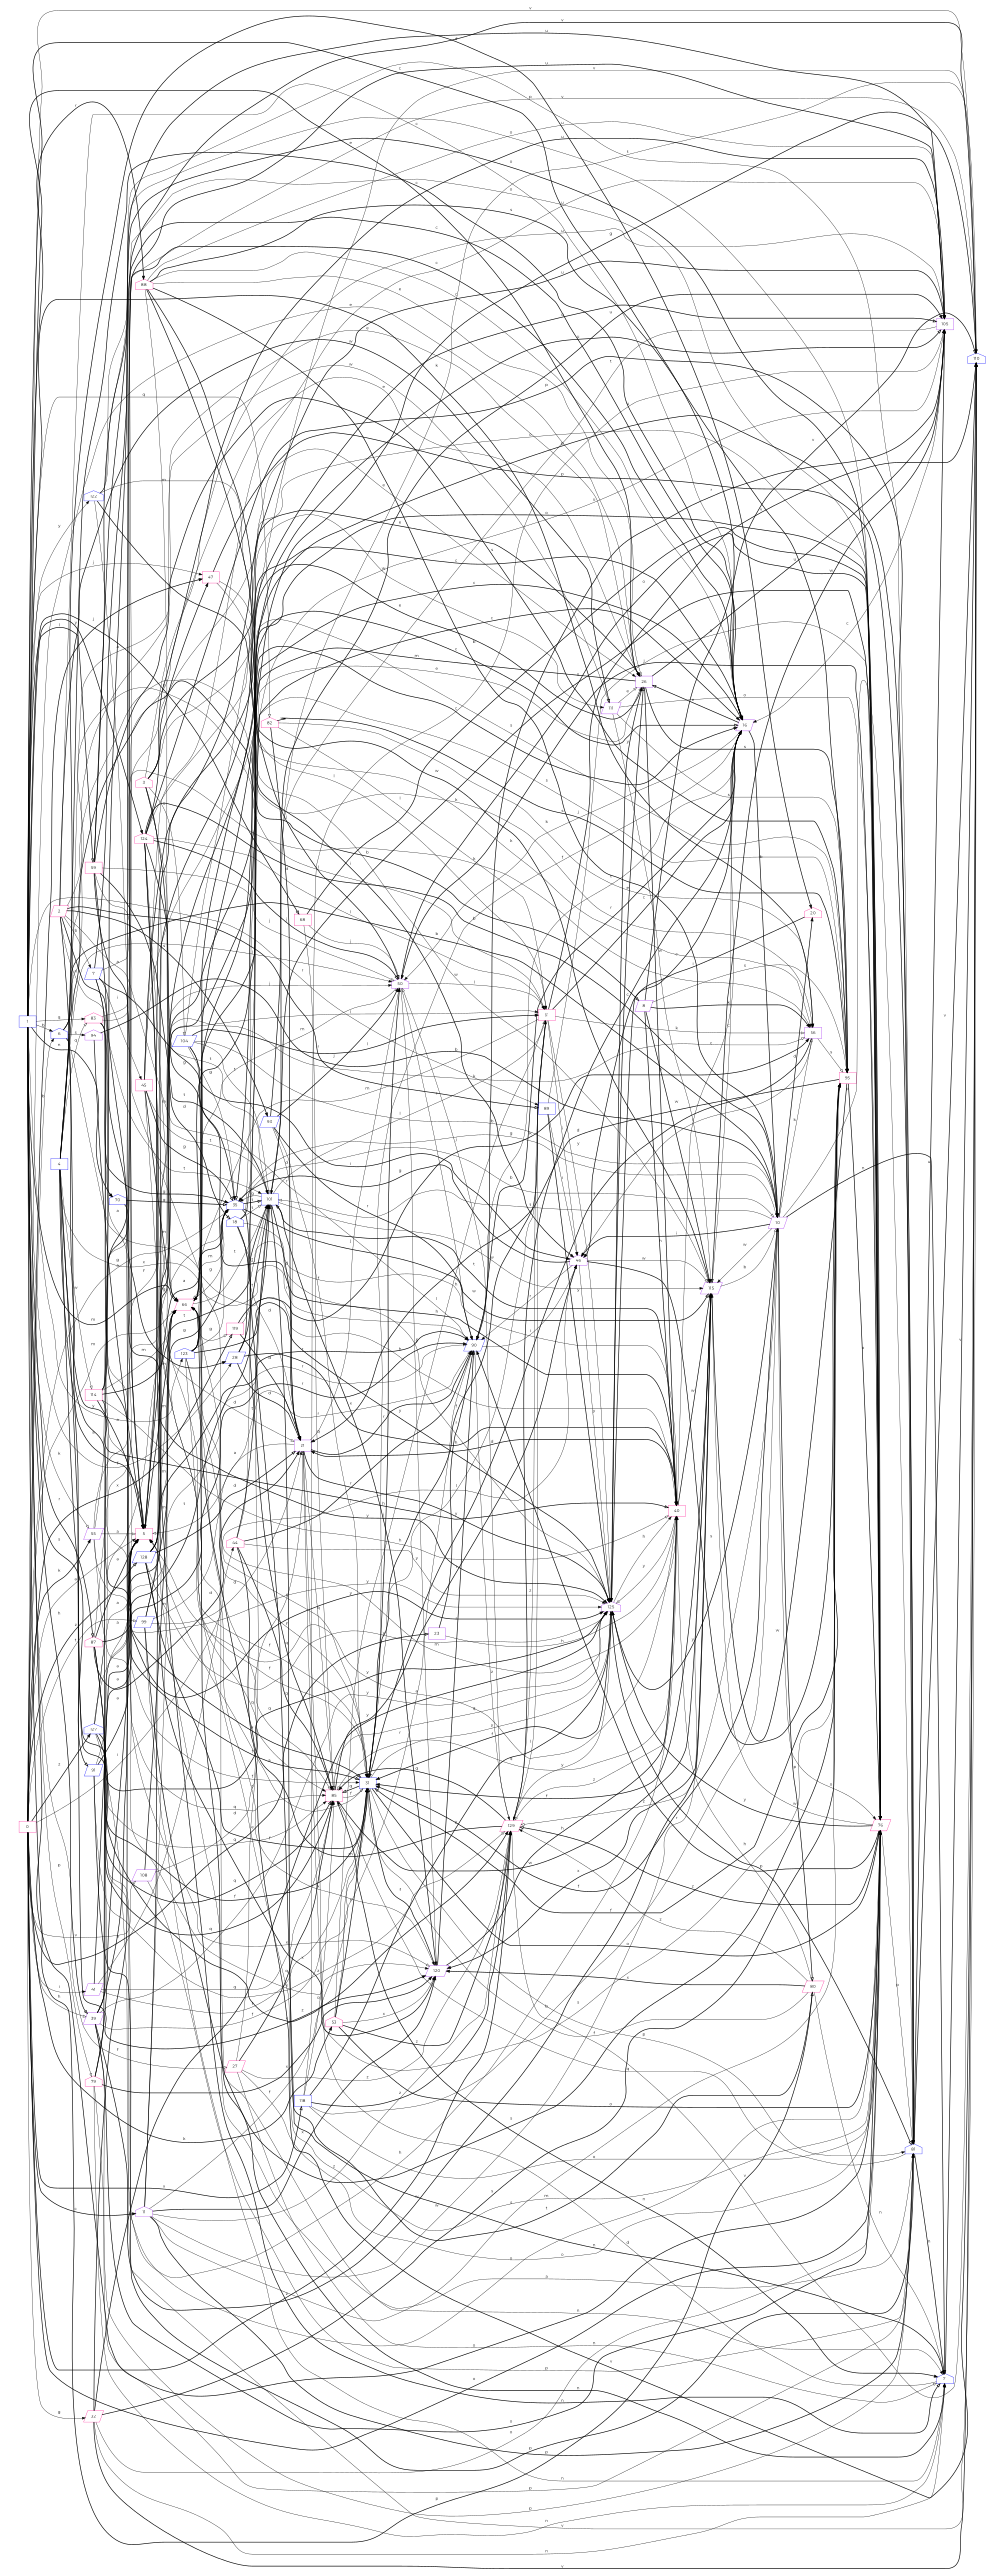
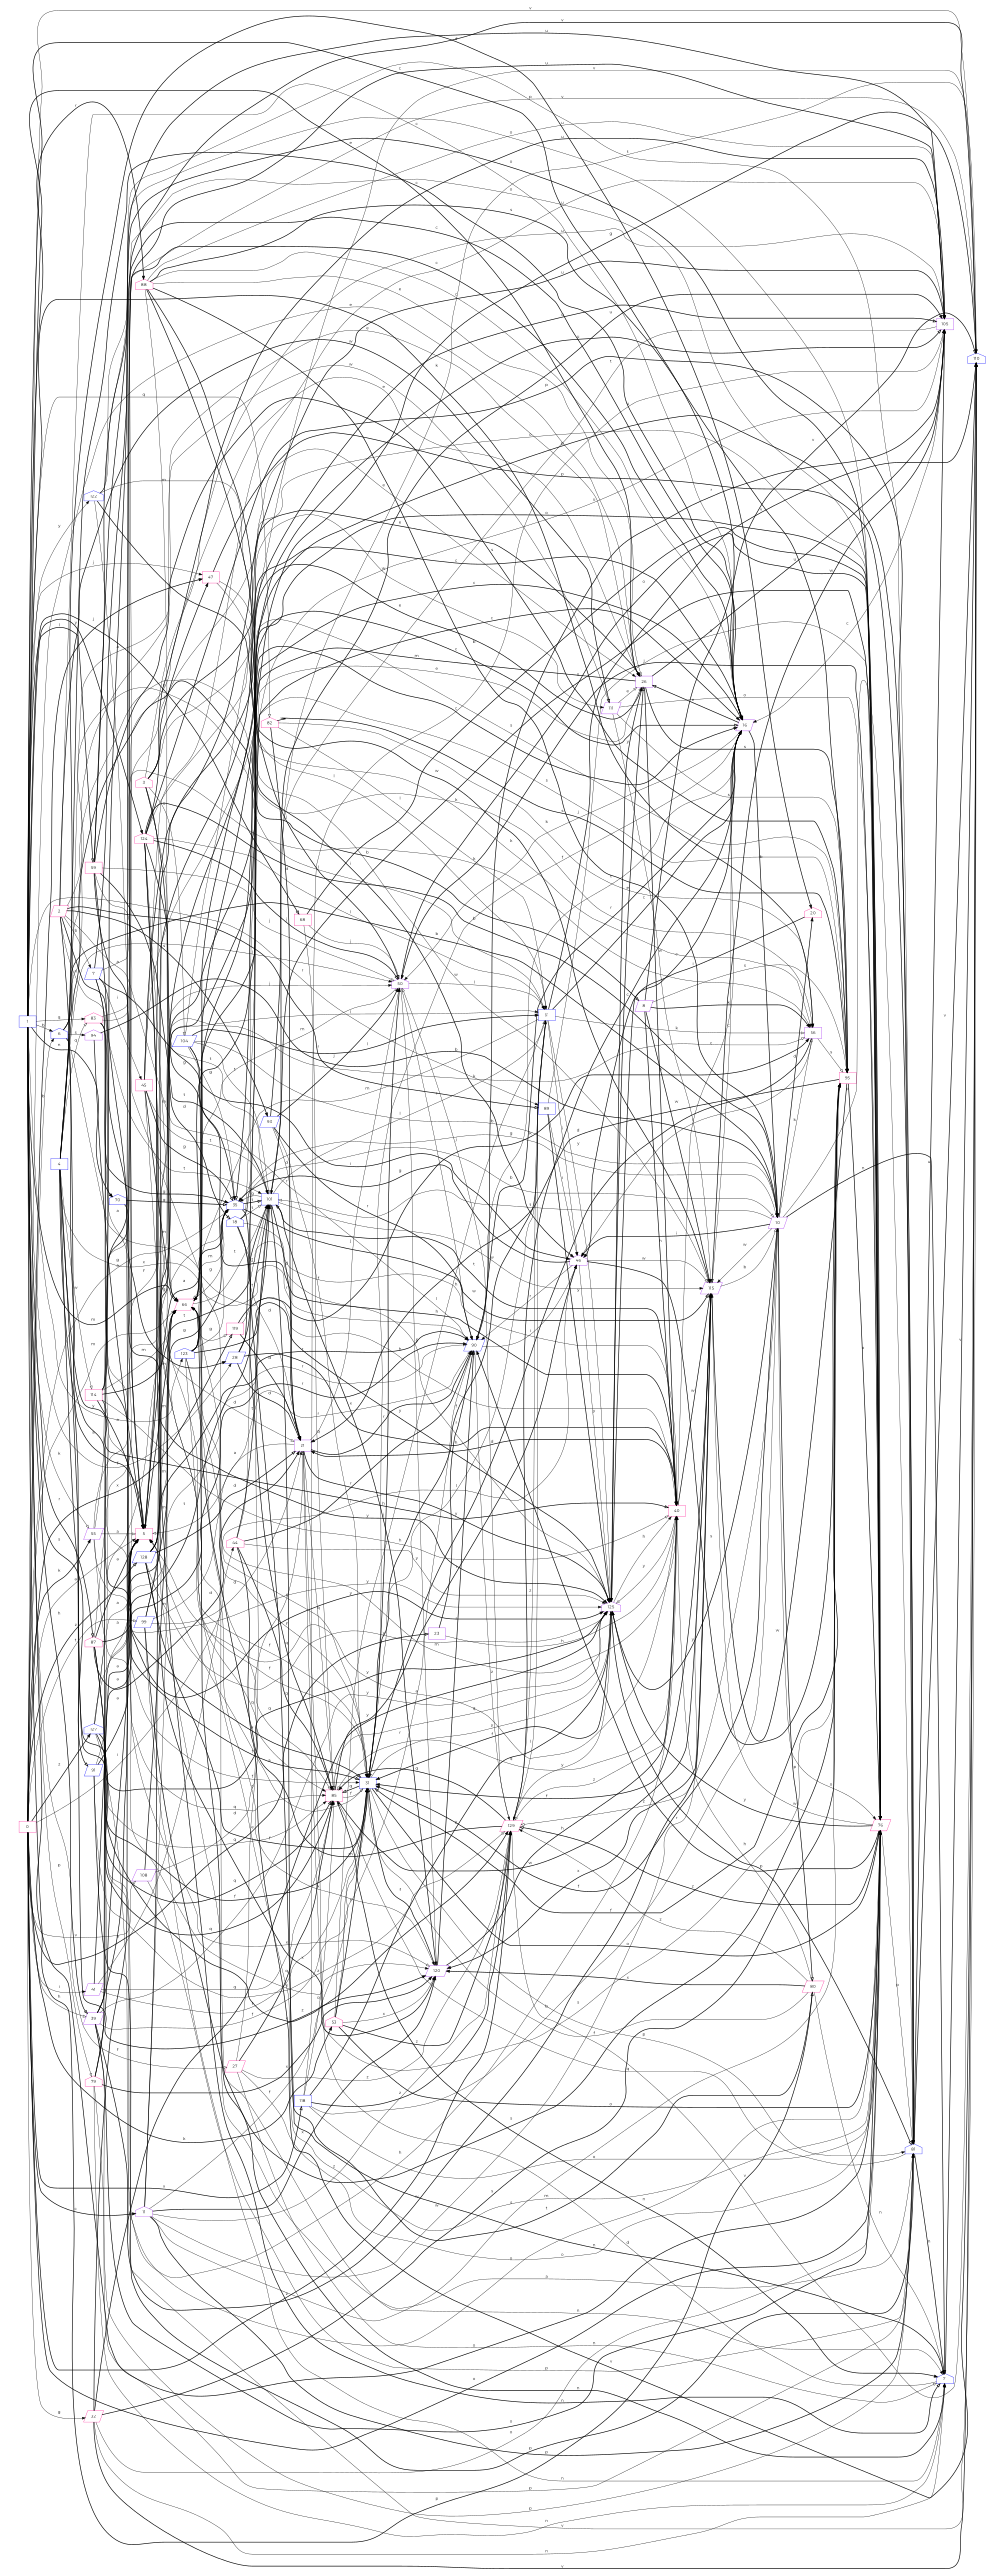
node "61": color deeppink -> blue
